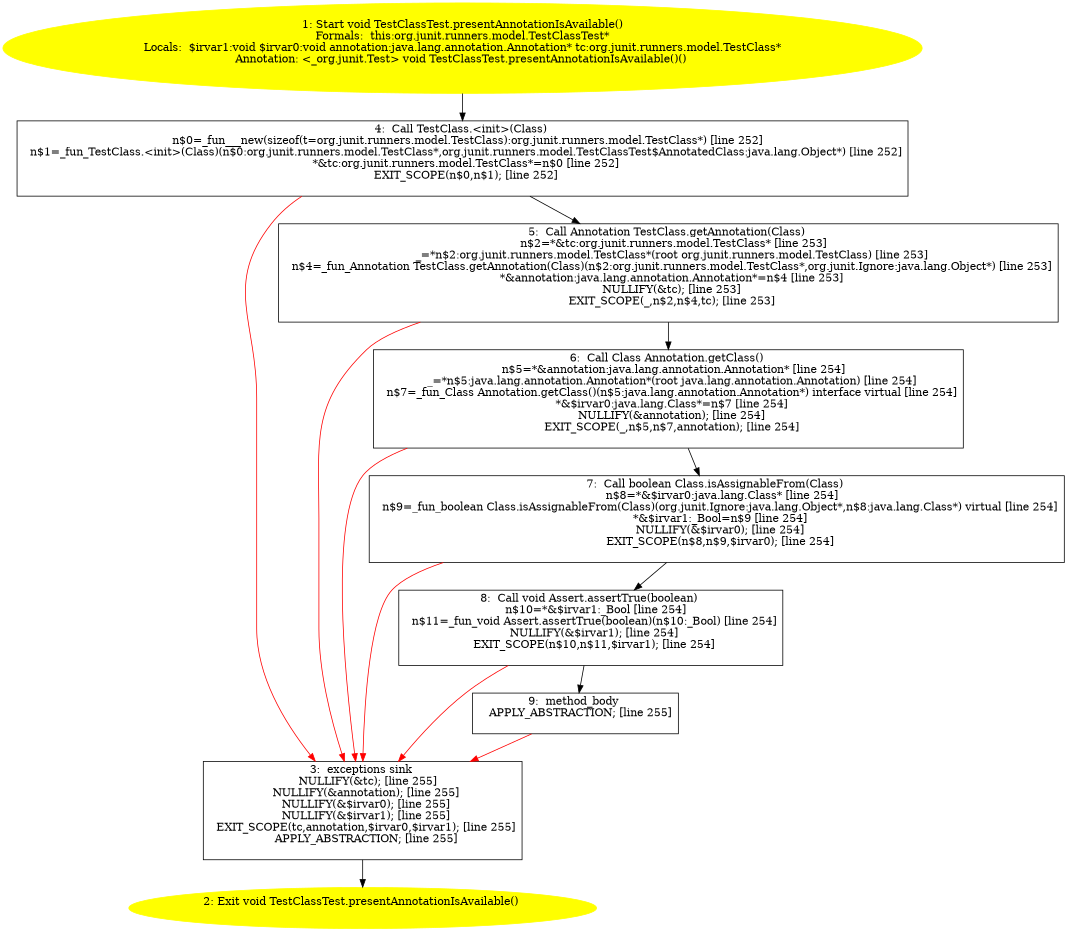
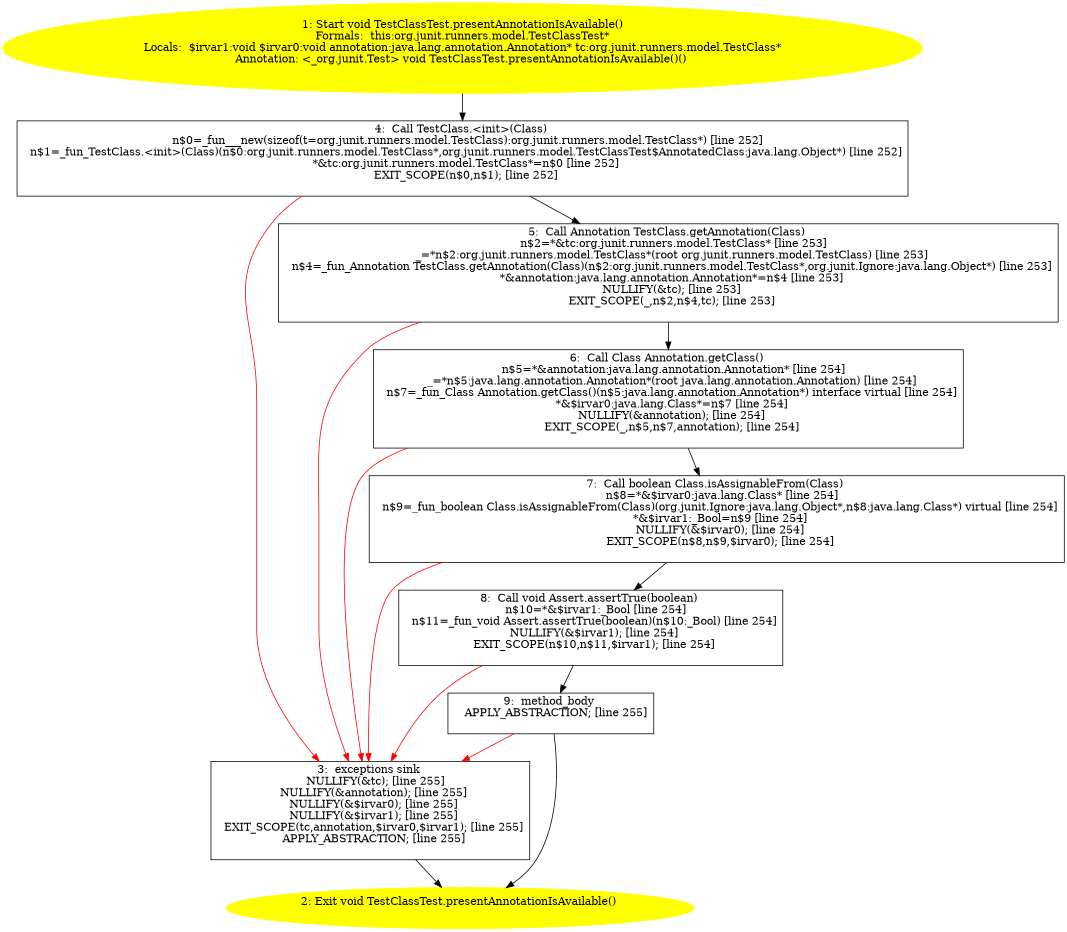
edge "9:  method_body APPLY_ABSTRACTION; [line 255]" -> "2: Exit void TestClassTest.presentAnnotationIsAvailable()": added
